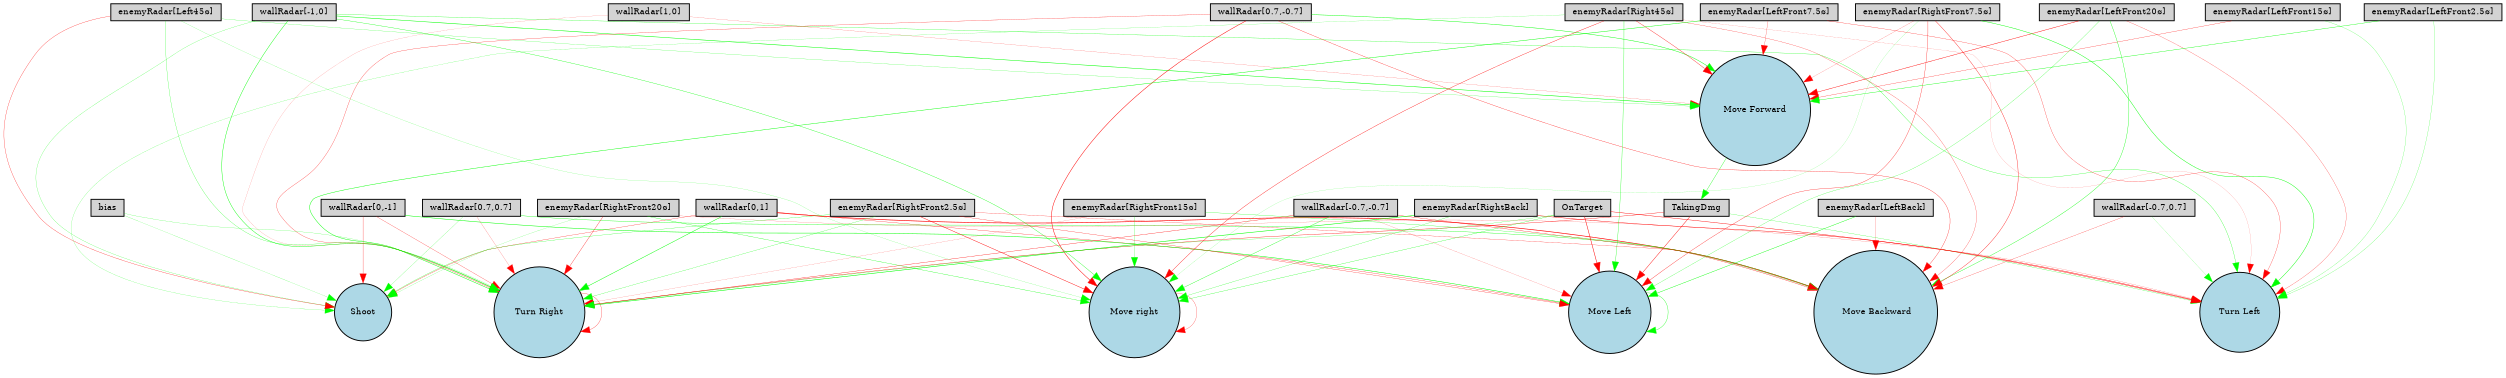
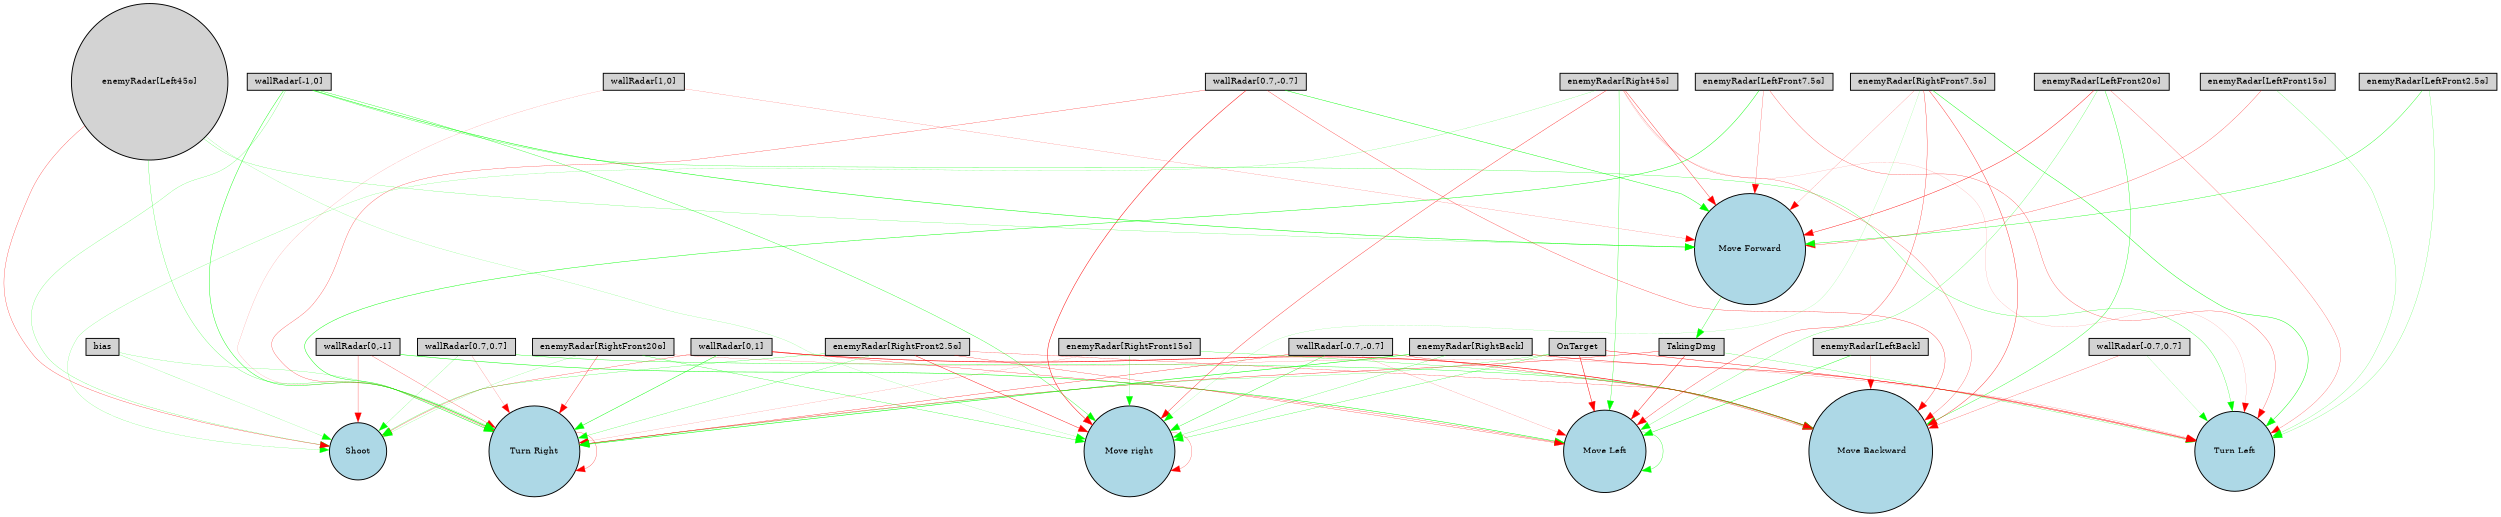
node "enemyRadar[Left45ø]": shape box -> circle
